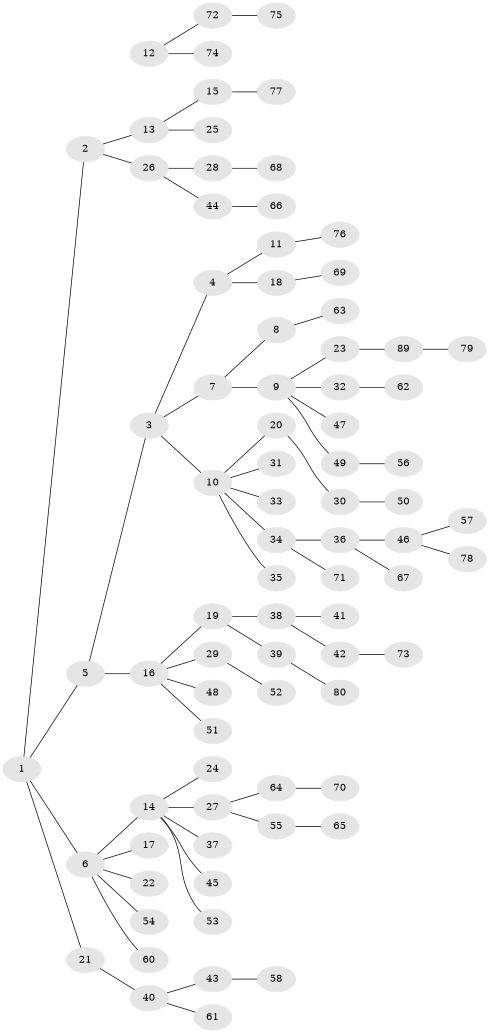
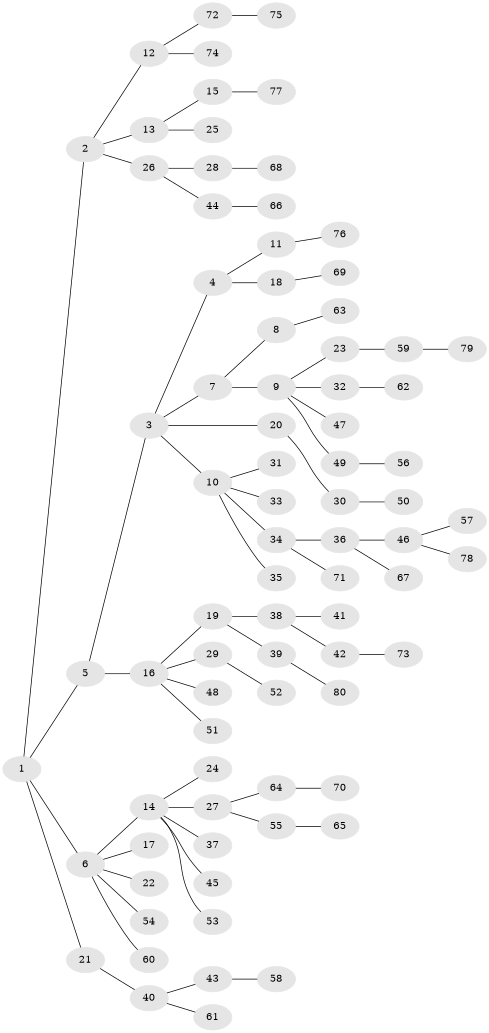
edge "12" -- "2": added
node "89": label "89" -> "59"
edge "20" -- "10": now "20" -- "3"
